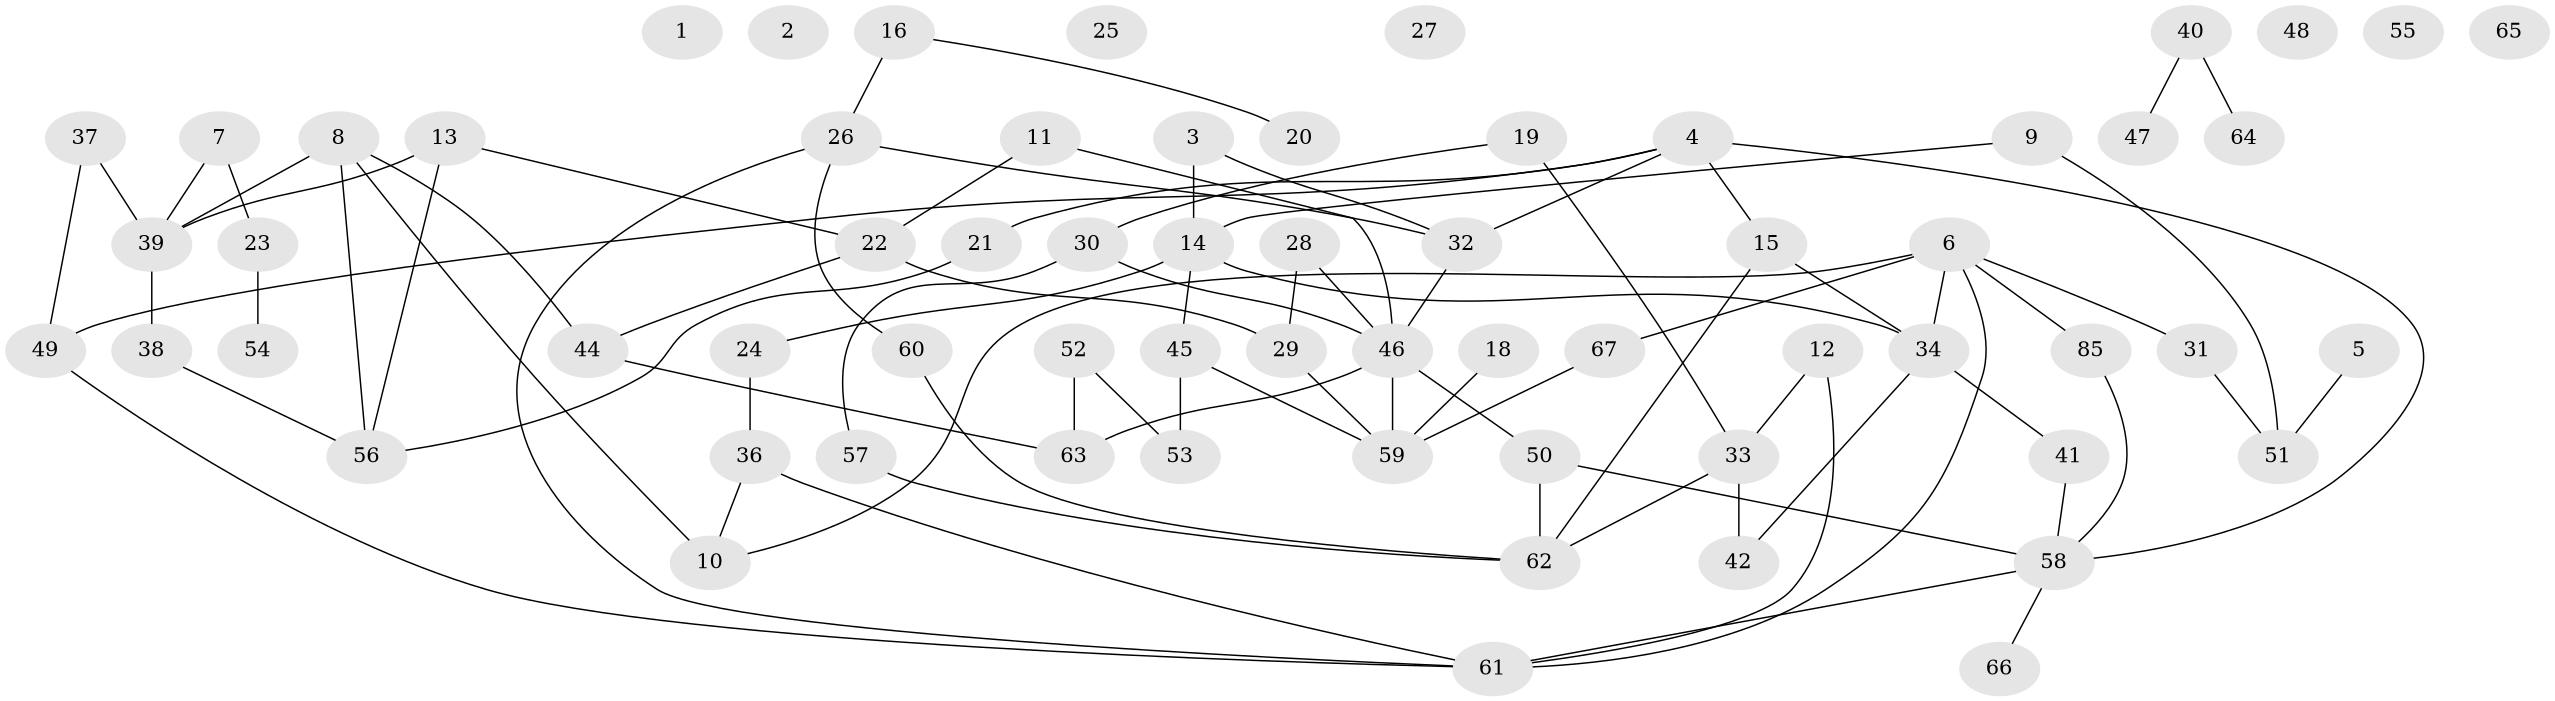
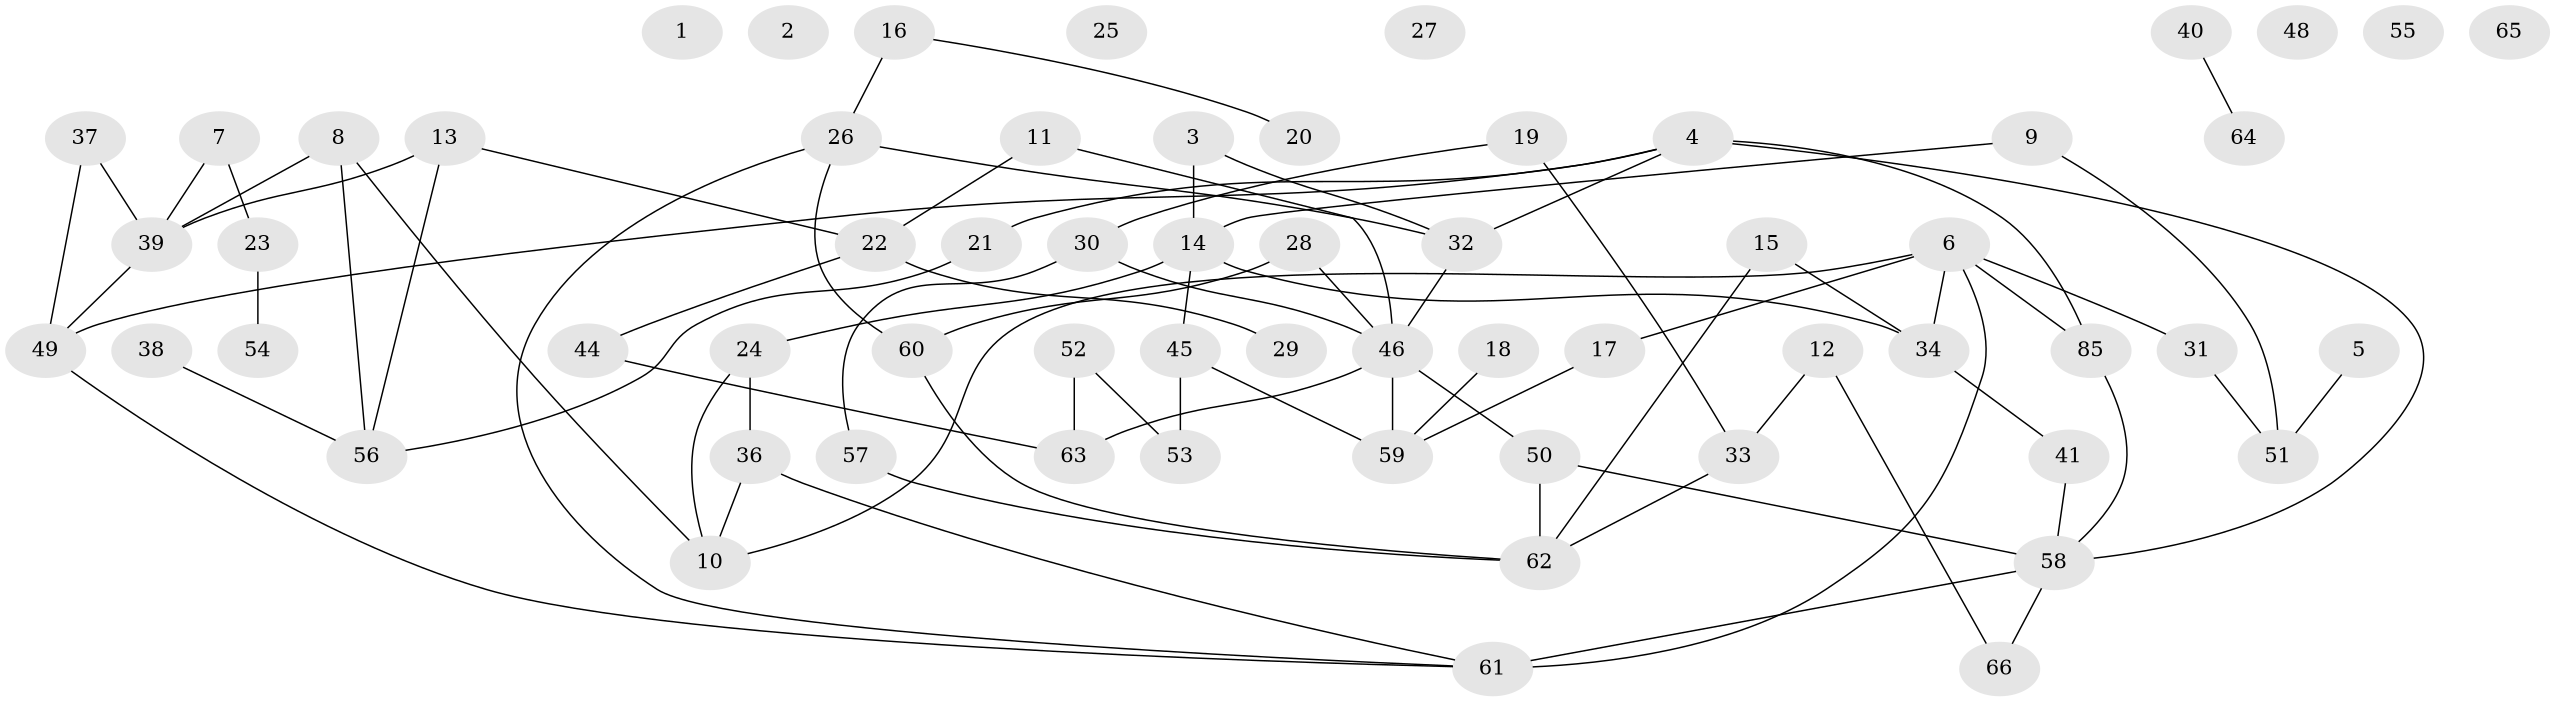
node "47": removed
edge "4" -- "15": now "4" -- "85"
edge "8" -- "44": removed
edge "28" -- "29": now "28" -- "60"
edge "39" -- "38": now "39" -- "49"
node "67": label "67" -> "17"
edge "29" -- "59": removed
edge "24" -- "10": added
node "42": removed
edge "12" -- "61": now "12" -- "66"
